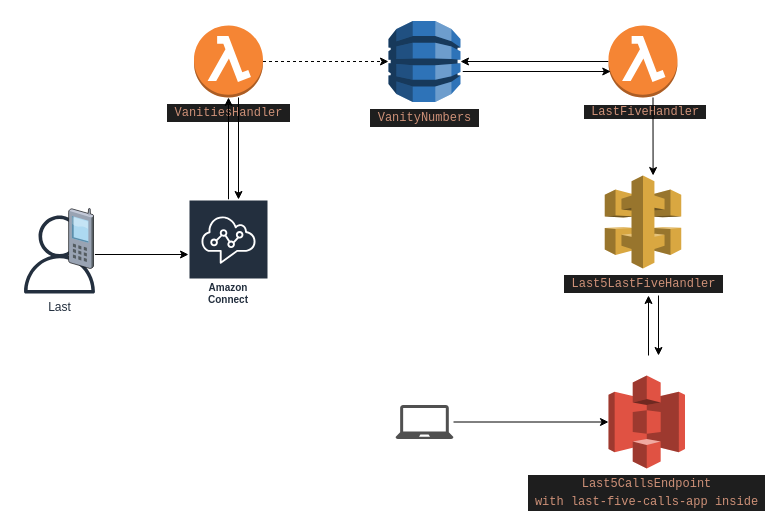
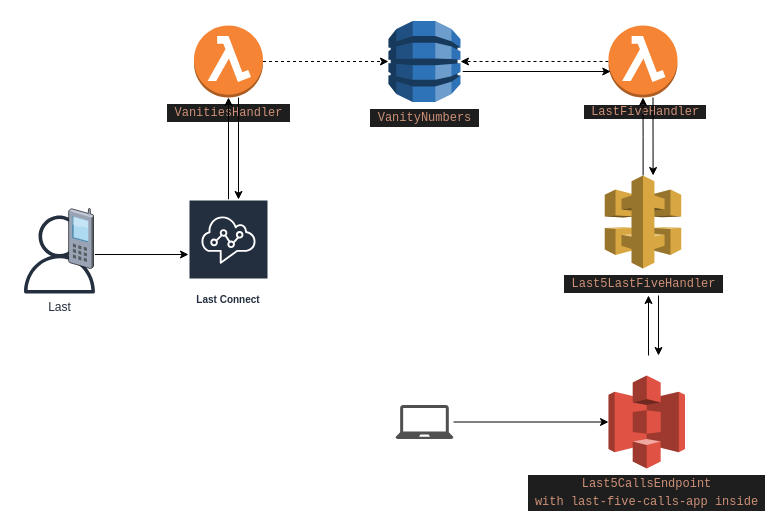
edge "LastFiveHandler" -> "VanityNumbers": style solid -> dashed
edge "Last5LastFiveHandler" -> "LastFiveHandler": added
node "Amazon Connect": label "Amazon Connect" -> "Last Connect"
